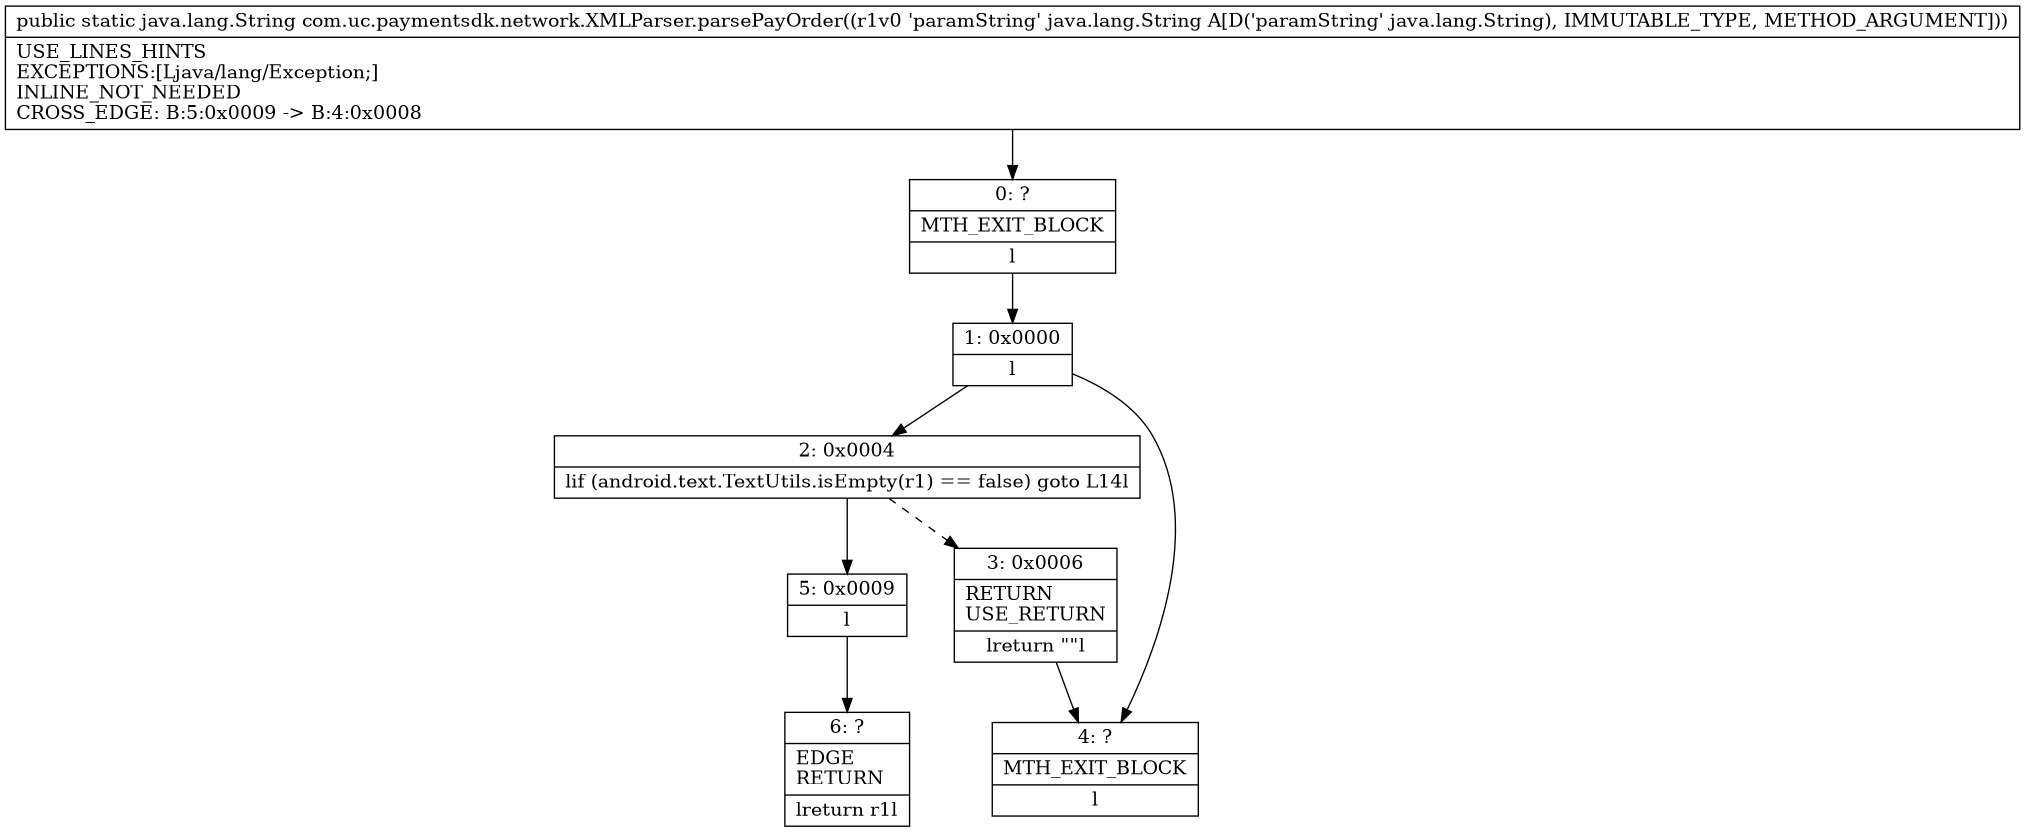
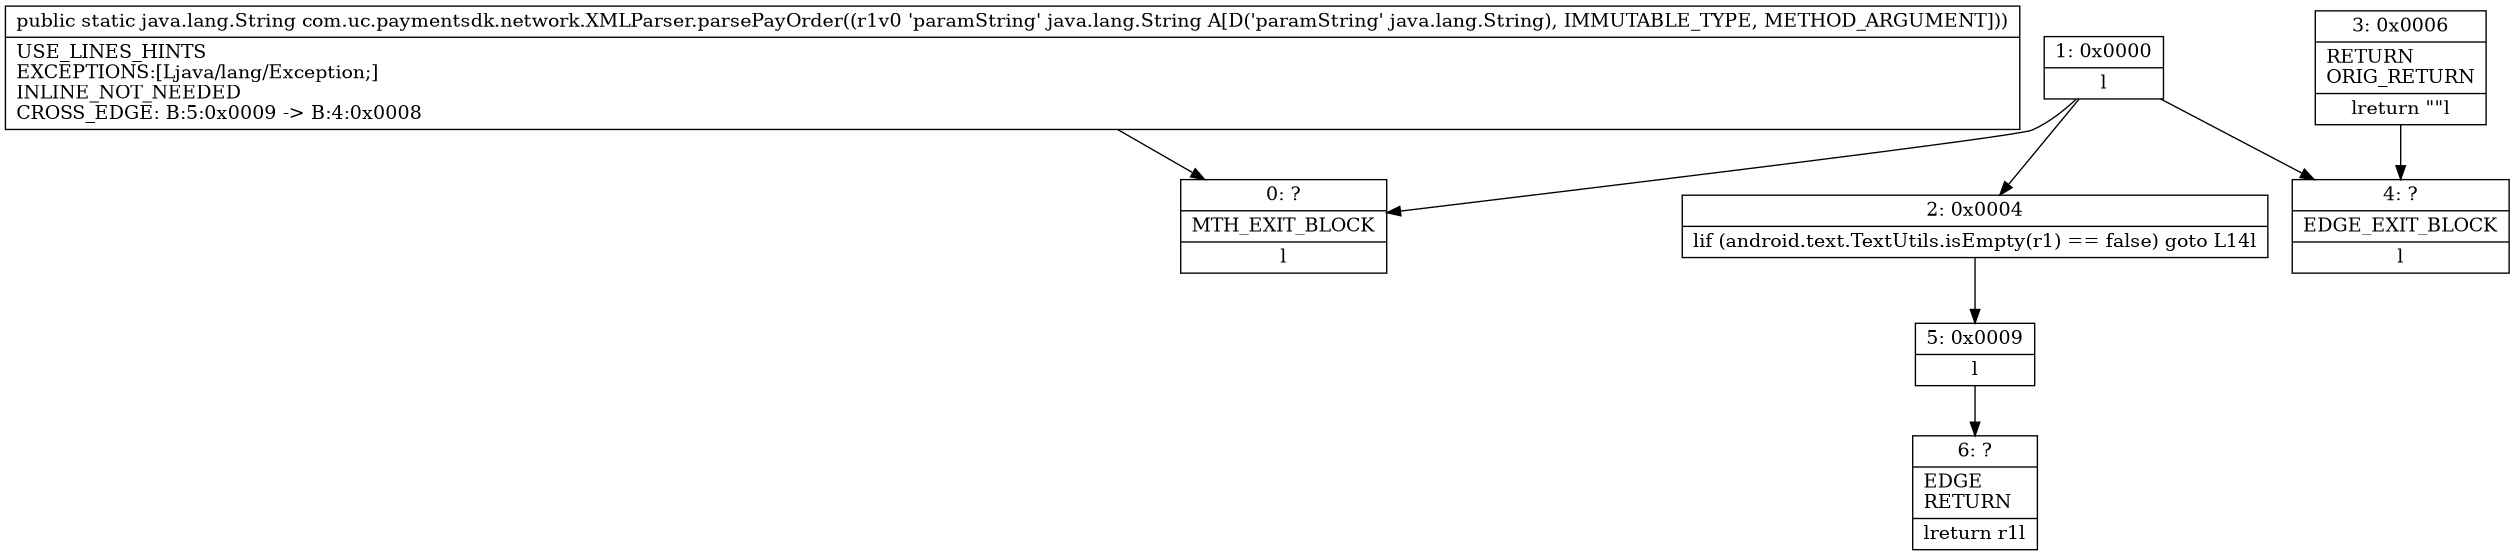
edge "0: ?" -> "1: 0x0000": reversed
edge "2: 0x0004" -> "3: 0x0006": removed
node "3: 0x0006": text "USE_RETURN" -> "ORIG_RETURN"
node "4: ?": text "MTH_EXIT_BLOCK" -> "EDGE_EXIT_BLOCK"
